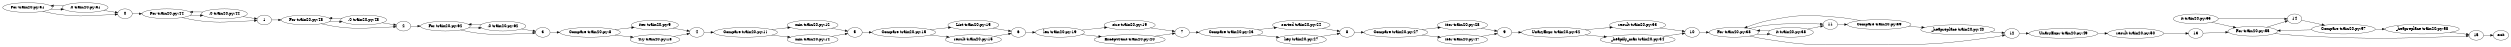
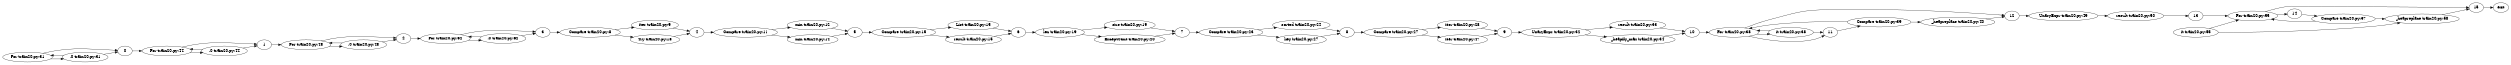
edge "it train20.py:55" -> "14": now "it train20.py:55" -> "_heapreplace train20.py:58"
